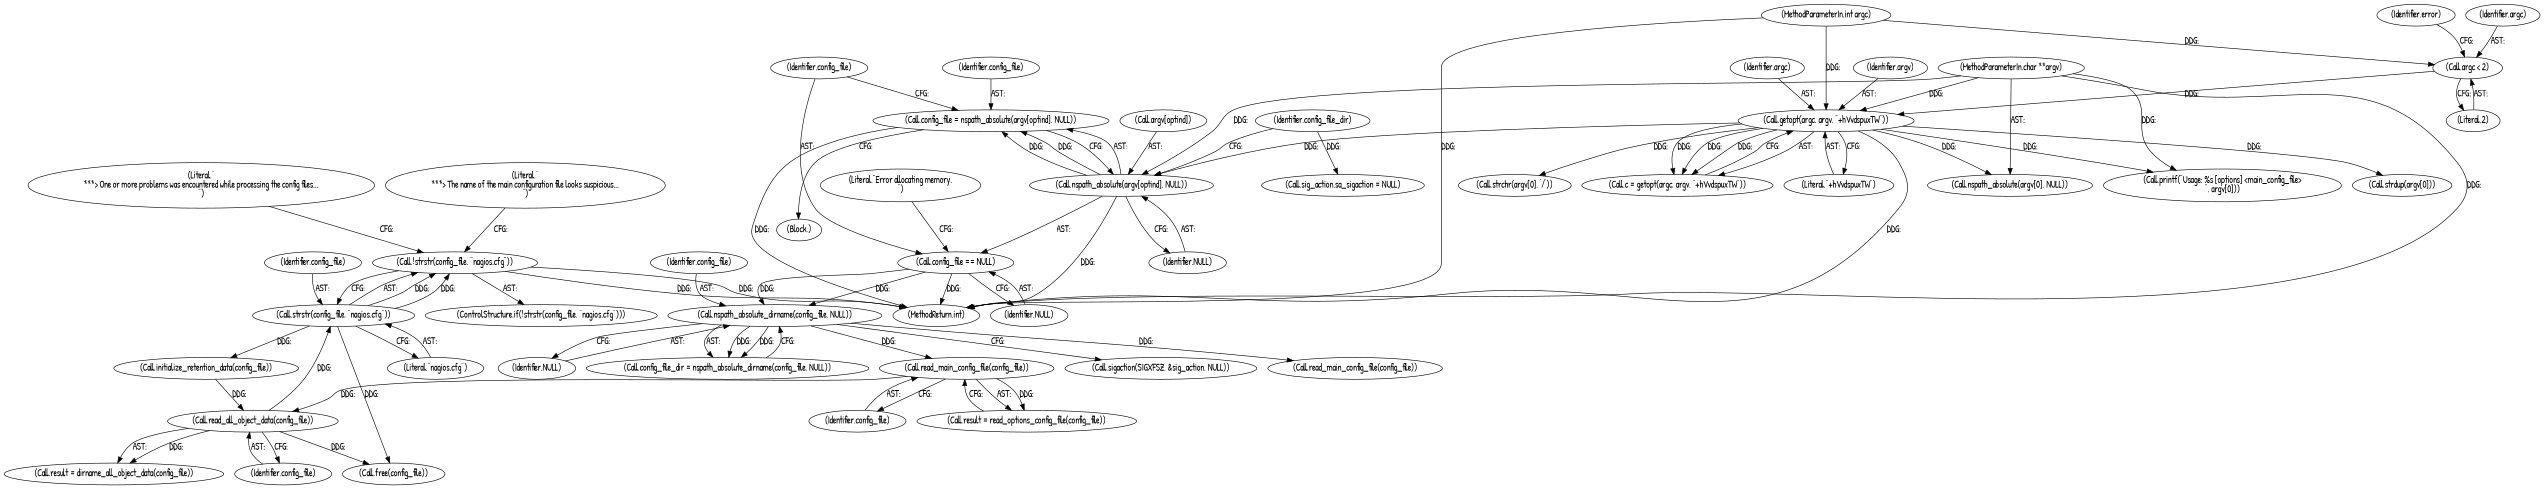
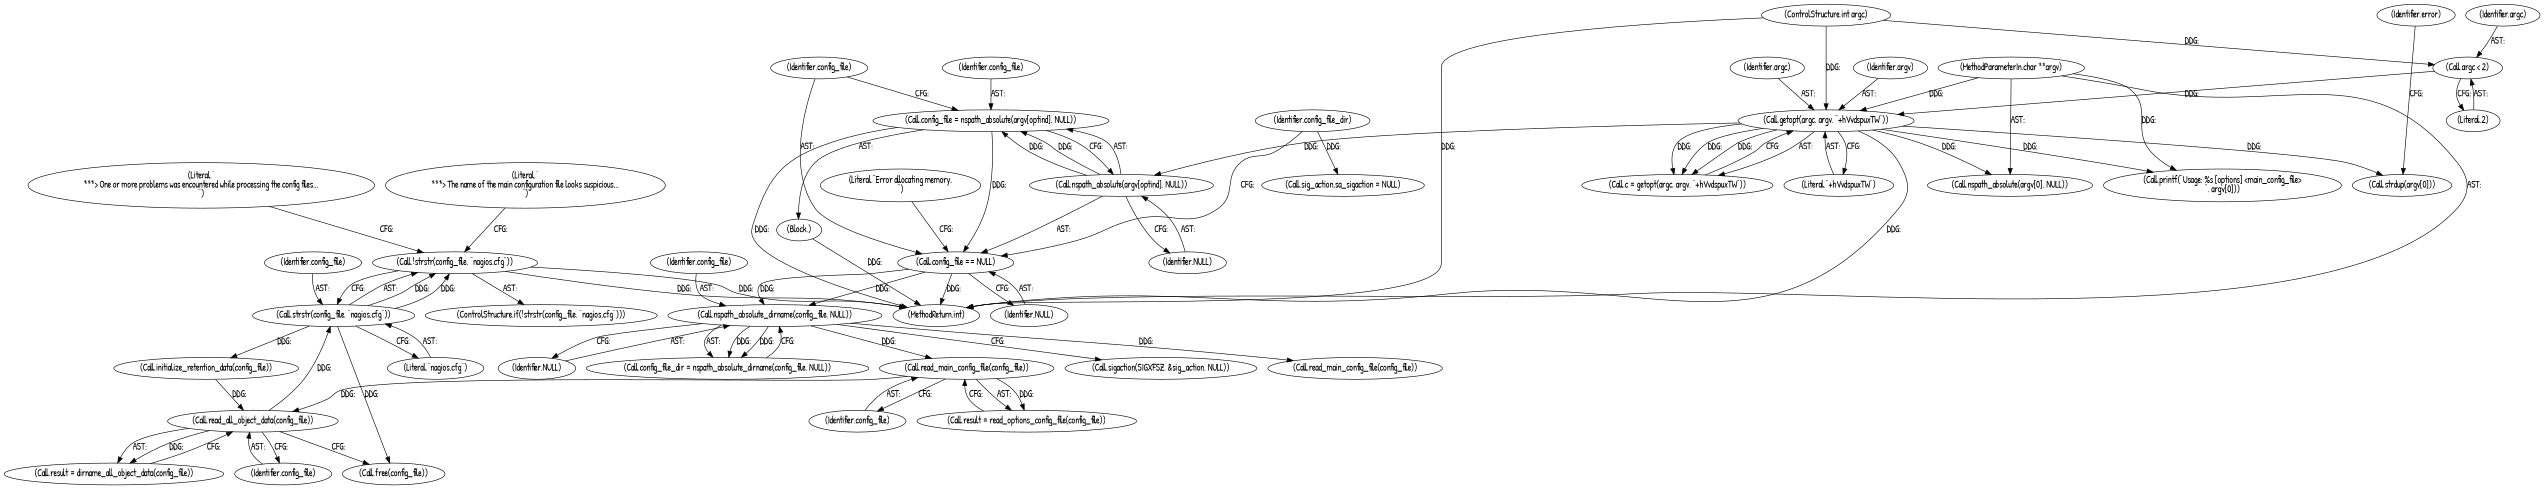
node "(MethodParameterIn,int argc)": label "(MethodParameterIn,int argc)" -> "(ControlStructure,int argc)"
edge "(Identifier,error)" -> "(Call,argc < 2)": now "(Identifier,error)" -> "(Call,strdup(argv[0]))"
edge "(MethodParameterIn,char **argv)" -> "(Call,nspath_absolute(argv[optind], NULL))": removed, label "DDG:"
node "(Call,argv[optind])": removed
edge "(Call,config_file = nspath_absolute(argv[optind], NULL))" -> "(Block,)": label "CFG: " -> "AST: "
edge "(Identifier,config_file_dir)" -> "(Call,nspath_absolute(argv[optind], NULL))": now "(Identifier,config_file_dir)" -> "(Call,config_file == NULL)"
node "(Call,strchr(argv[0], '/'))": removed
edge "(MethodParameterIn,char **argv)" -> "(MethodReturn,int)": label "DDG: " -> "AST: "
edge "(Call,config_file = nspath_absolute(argv[optind], NULL))" -> "(Call,config_file == NULL)": added, label "DDG:"
edge "(Call,nspath_absolute(argv[optind], NULL))" -> "(MethodReturn,int)": now "(Block,)" -> "(MethodReturn,int)"
edge "(Call,read_all_object_data(config_file))" -> "(Call,free(config_file))": label "DDG: " -> "CFG: "
edge "(Call,result = dirname_all_object_data(config_file))" -> "(Call,read_all_object_data(config_file))": added, label "CFG:"
